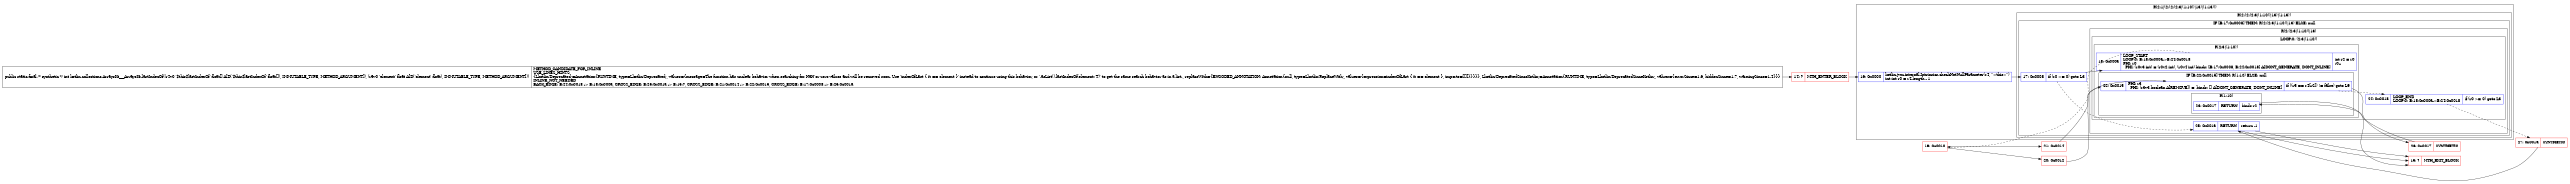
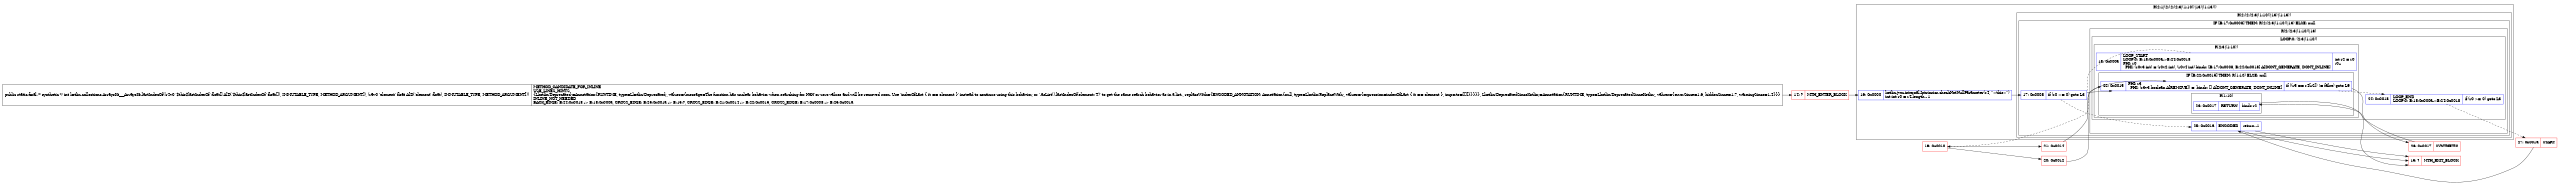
edge "17: 0x0008" -> "18: 0x000a": now "17: 0x0008" -> "22: 0x0015"
node "25: 0x001a": text "RETURN" -> "ENCODED"
node "27: 0x001a": text "SYNTHETIC" -> "START"
